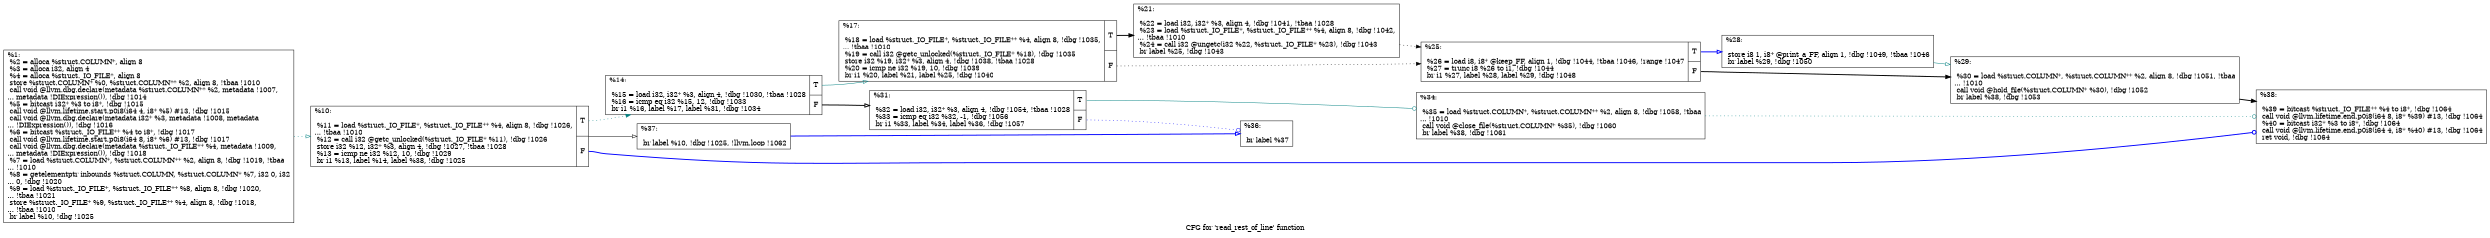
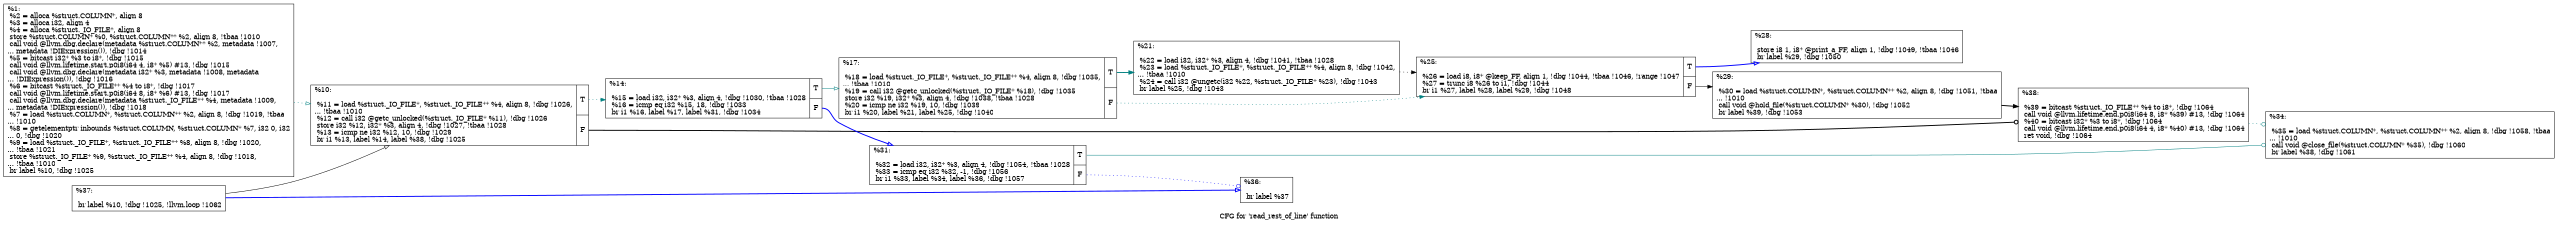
edge "%17:" -> "%21:": color black -> teal
edge "%28:" -> "%29:": removed
edge "%17:" -> "%25:": color black -> teal
edge "%25:" -> "%29:": style bold -> solid
node "%29:": text "br label %38, !dbg !1053" -> "br label %39, !dbg !1053"
node "%14:": text "%16 = icmp eq i32 %15, 12, !dbg !1033" -> "%16 = icmp eq i32 %15, 18, !dbg !1033"
edge "%14:" -> "%31:": color black -> blue
edge "%34:" -> "%38:": reversed
edge "%10:" -> "%37:": reversed
edge "%10:" -> "%38:": color blue -> black
